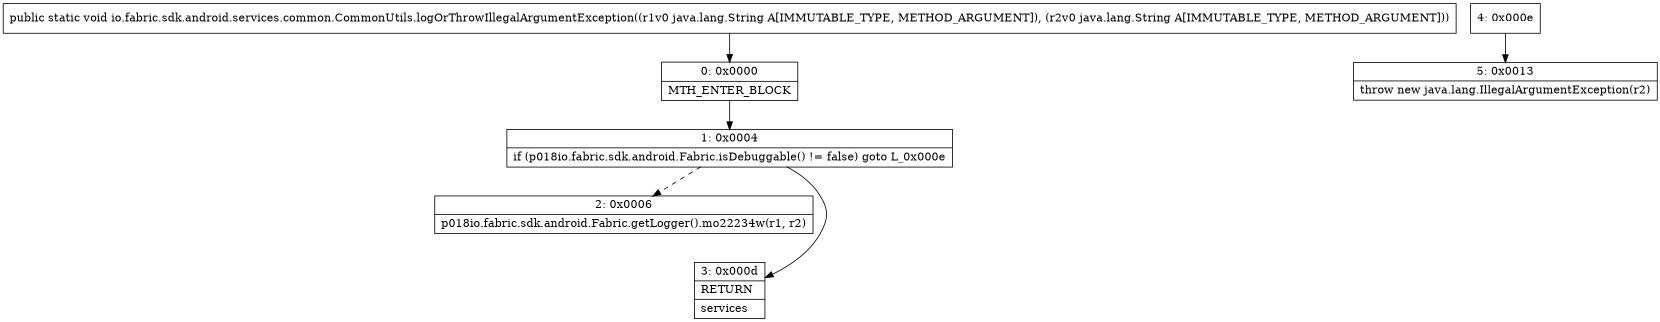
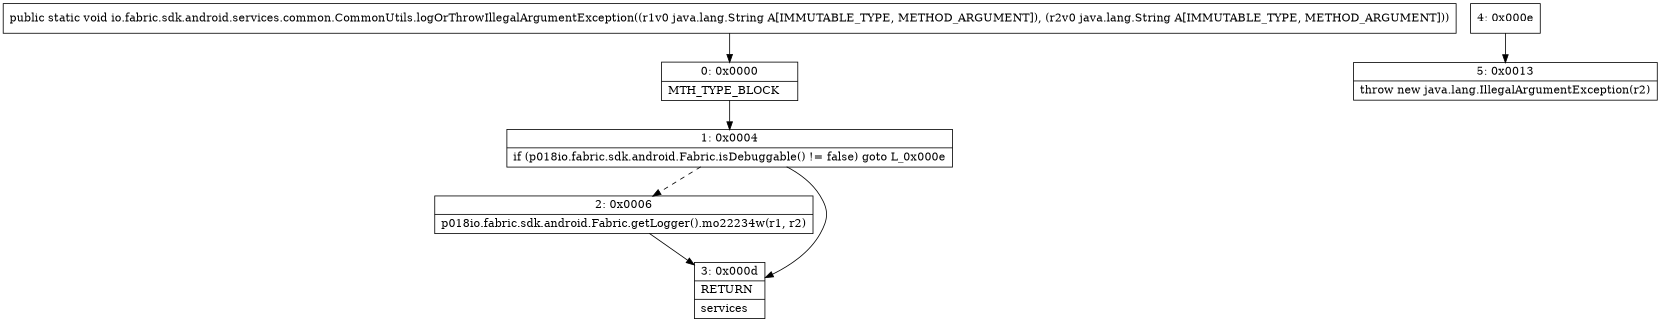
node "0: 0x0000": text "MTH_ENTER_BLOCK" -> "MTH_TYPE_BLOCK"
edge "2: 0x0006" -> "3: 0x000d": added
